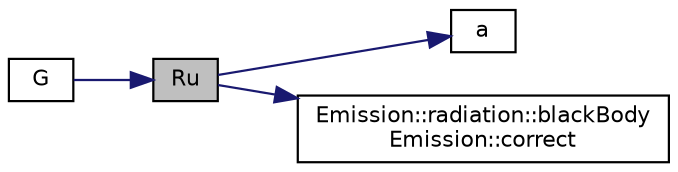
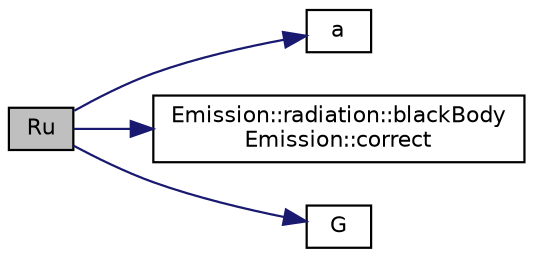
edge "G" -> "Ru": reversed
